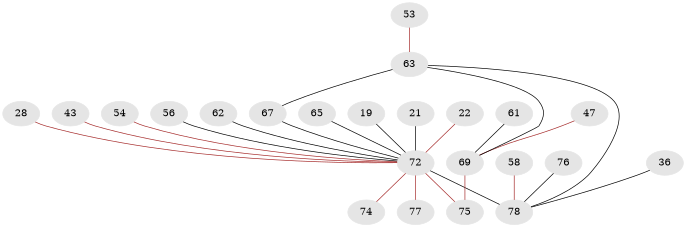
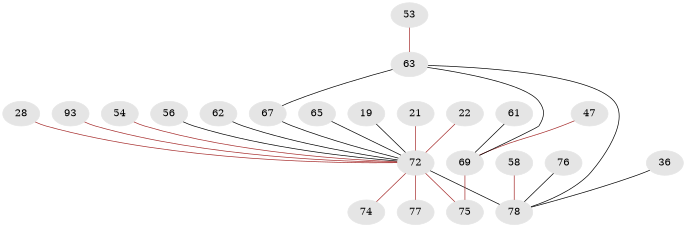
node "43": label "43" -> "93"
edge "21" -- "72": color black -> brown
